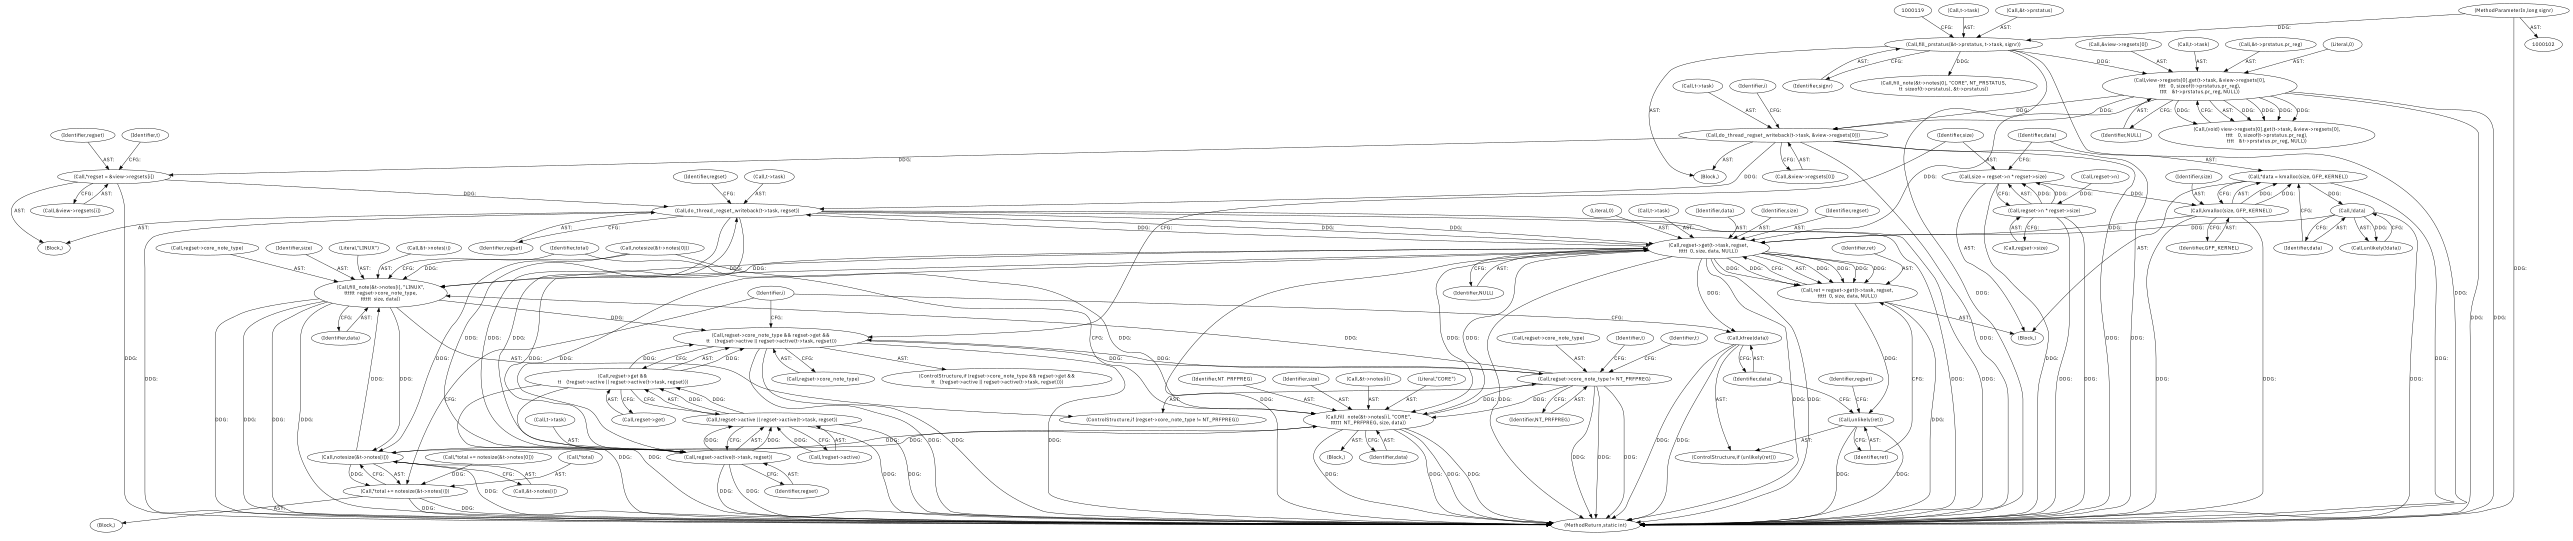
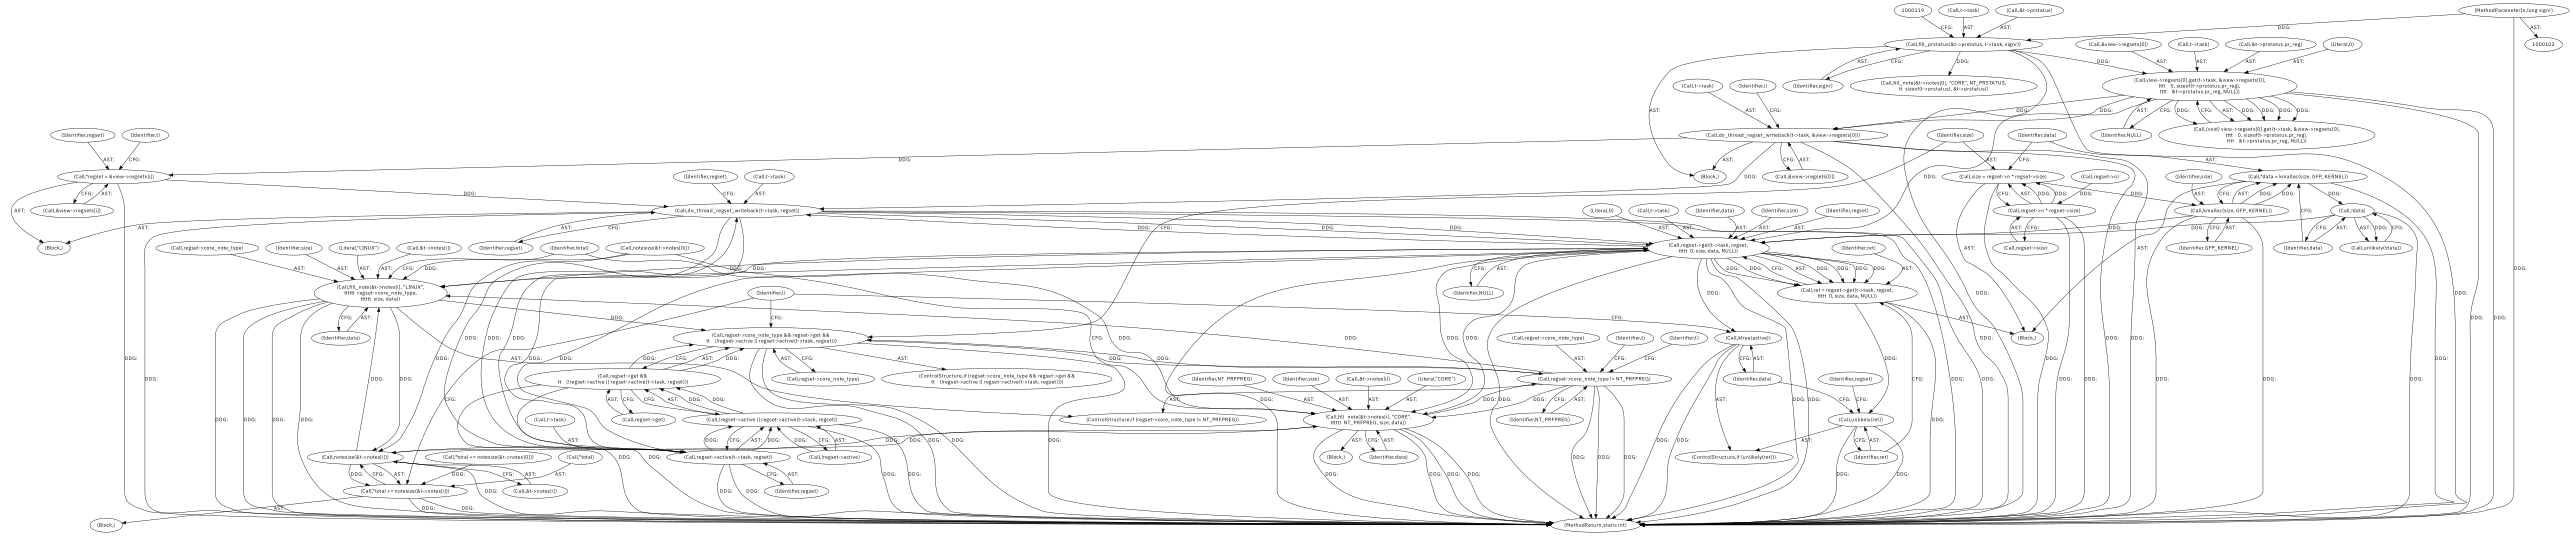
node "(Call,kfree(data))": label "(Call,kfree(data))" -> "(Call,kfree(active))"
